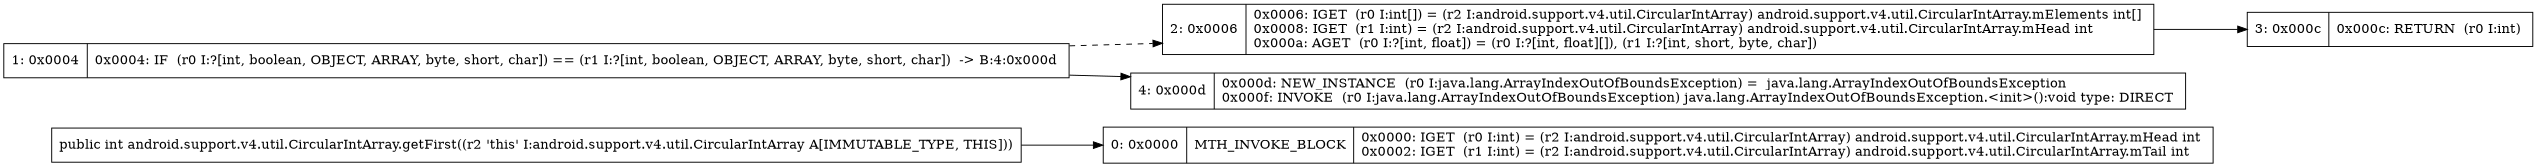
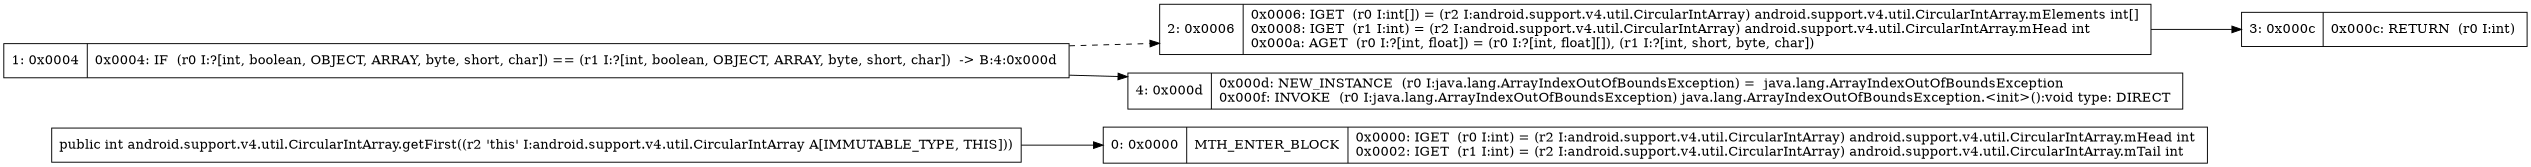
node "0: 0x0000": text "MTH_INVOKE_BLOCK" -> "MTH_ENTER_BLOCK"
